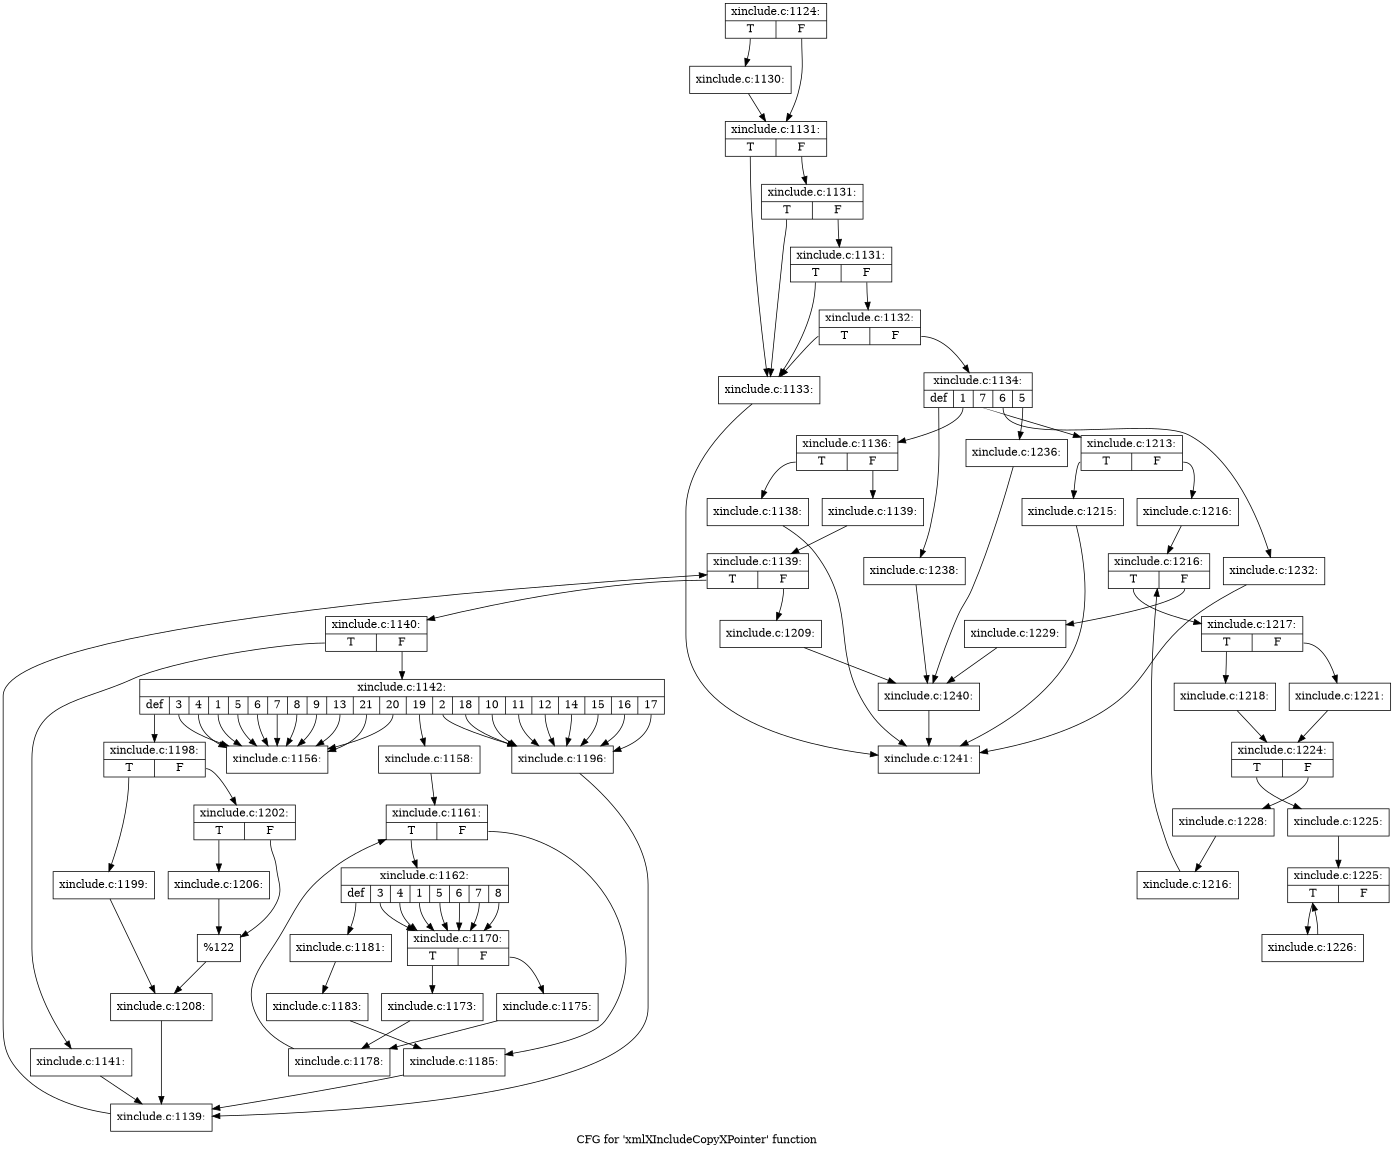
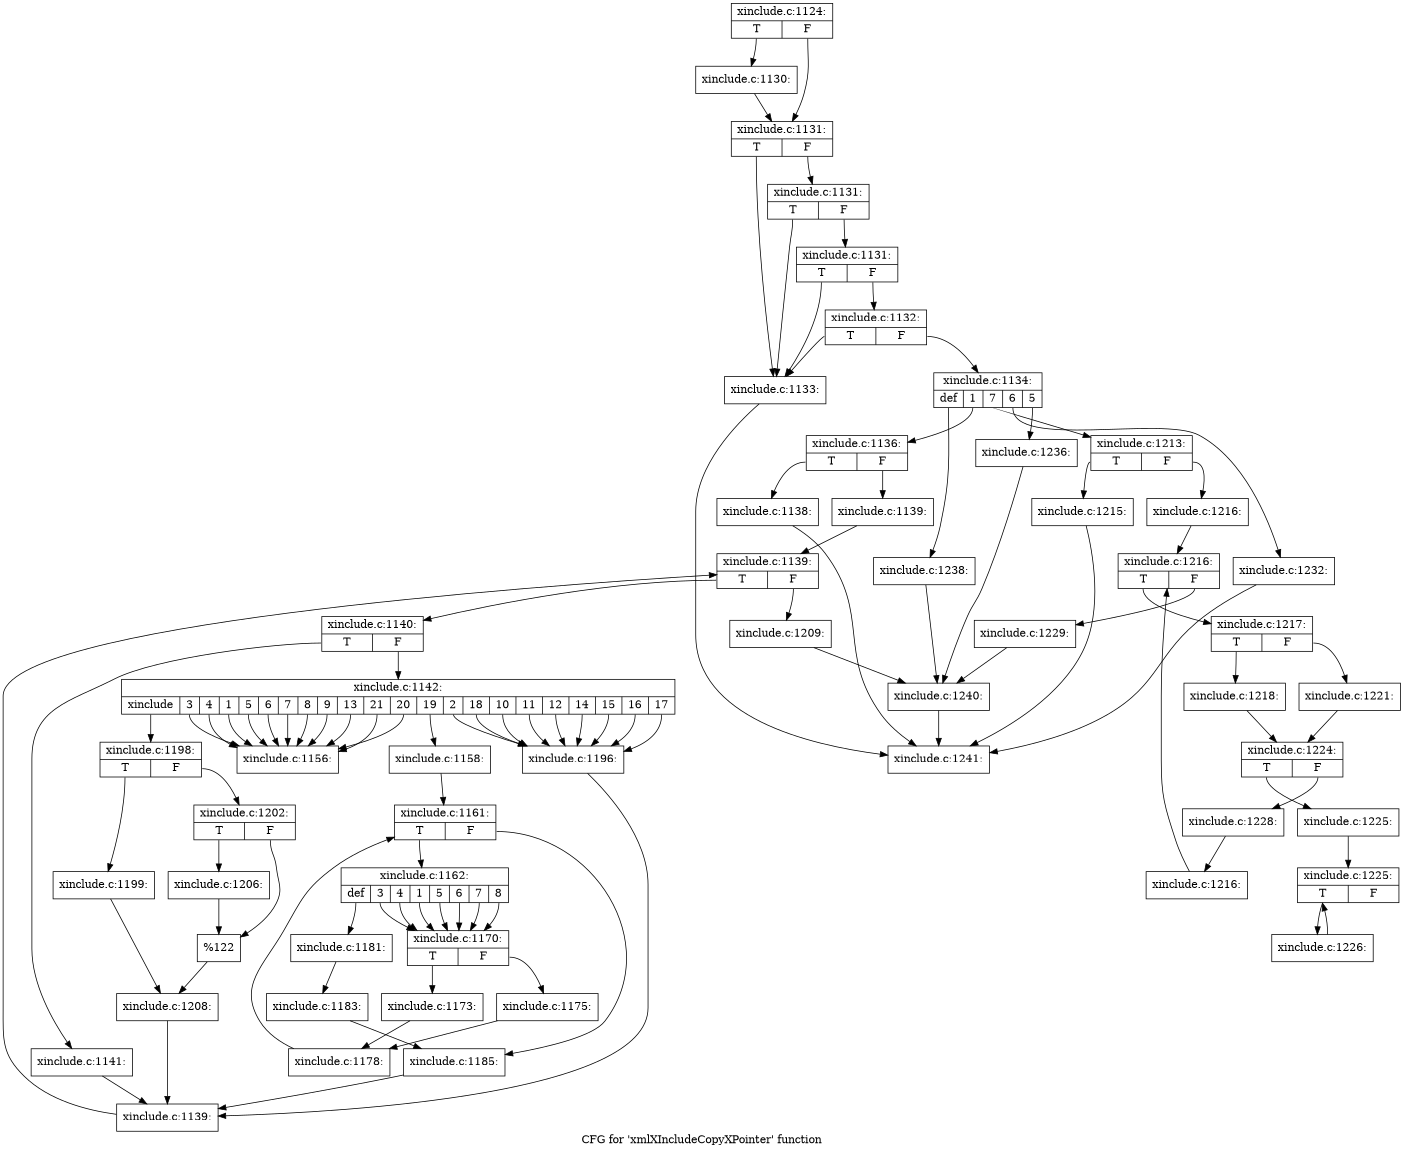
node "xinclude.c:1142:": text "def" -> "xinclude"
